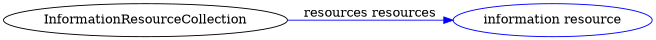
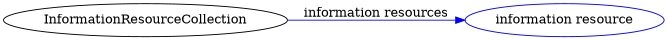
edge "InformationResourceCollection" -> "information resource": label "resources resources" -> "information resources"
